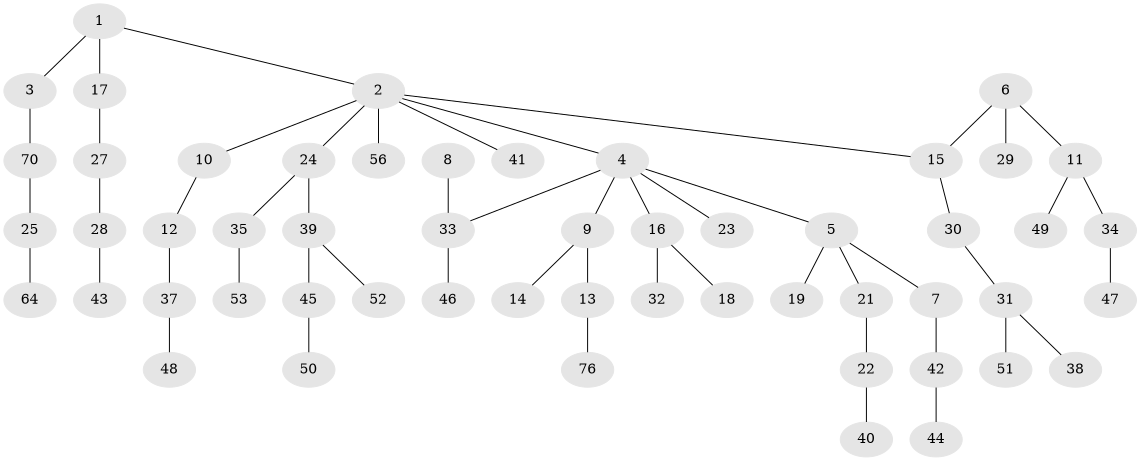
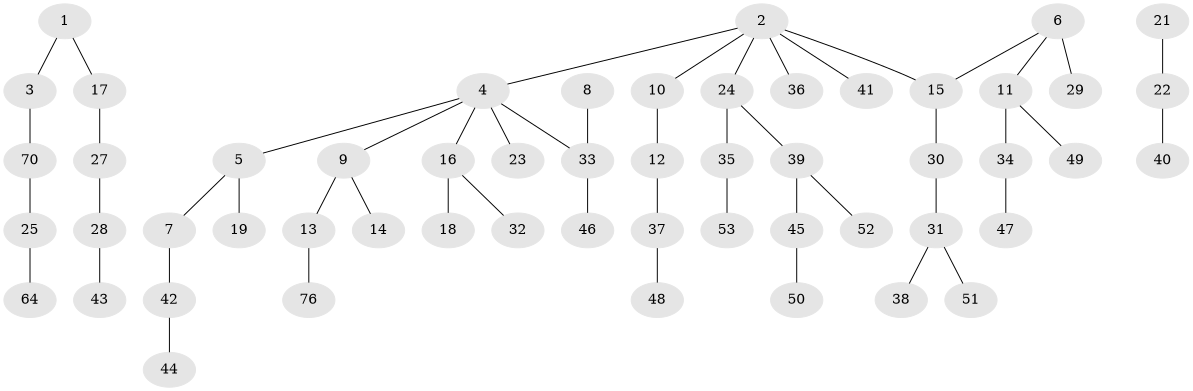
edge "1" -- "2": removed
node "56": label "56" -> "36"
edge "5" -- "21": removed
